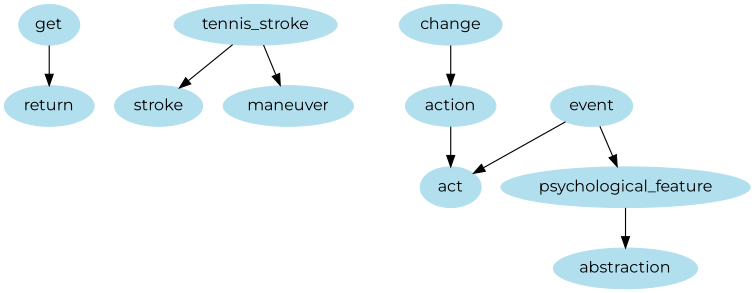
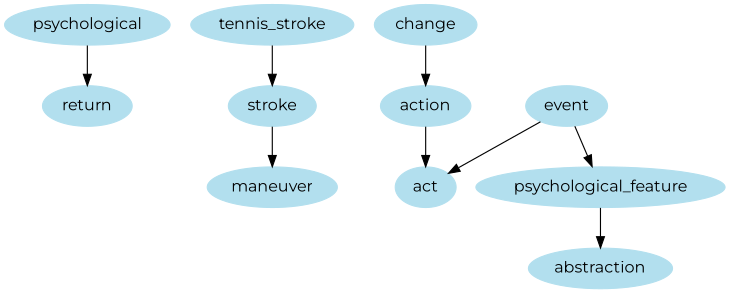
node "get": label "get" -> "psychological"
edge "tennis_stroke" -> "maneuver": now "stroke" -> "maneuver"
